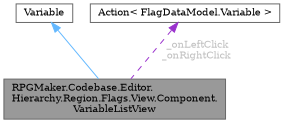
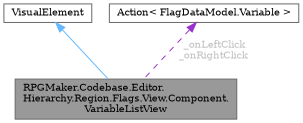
node "Variable": label "Variable" -> "VisualElement"
